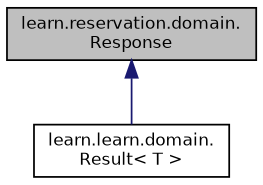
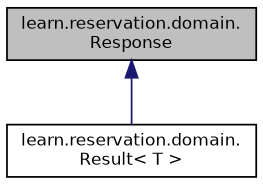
node "learn.learn.domain. Result< T >": label "learn.learn.domain. Result< T >" -> "learn.reservation.domain. Result< T >"
